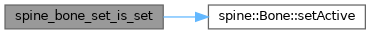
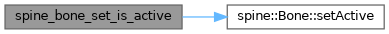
node "spine_bone_set_is_set": label "spine_bone_set_is_set" -> "spine_bone_set_is_active"
